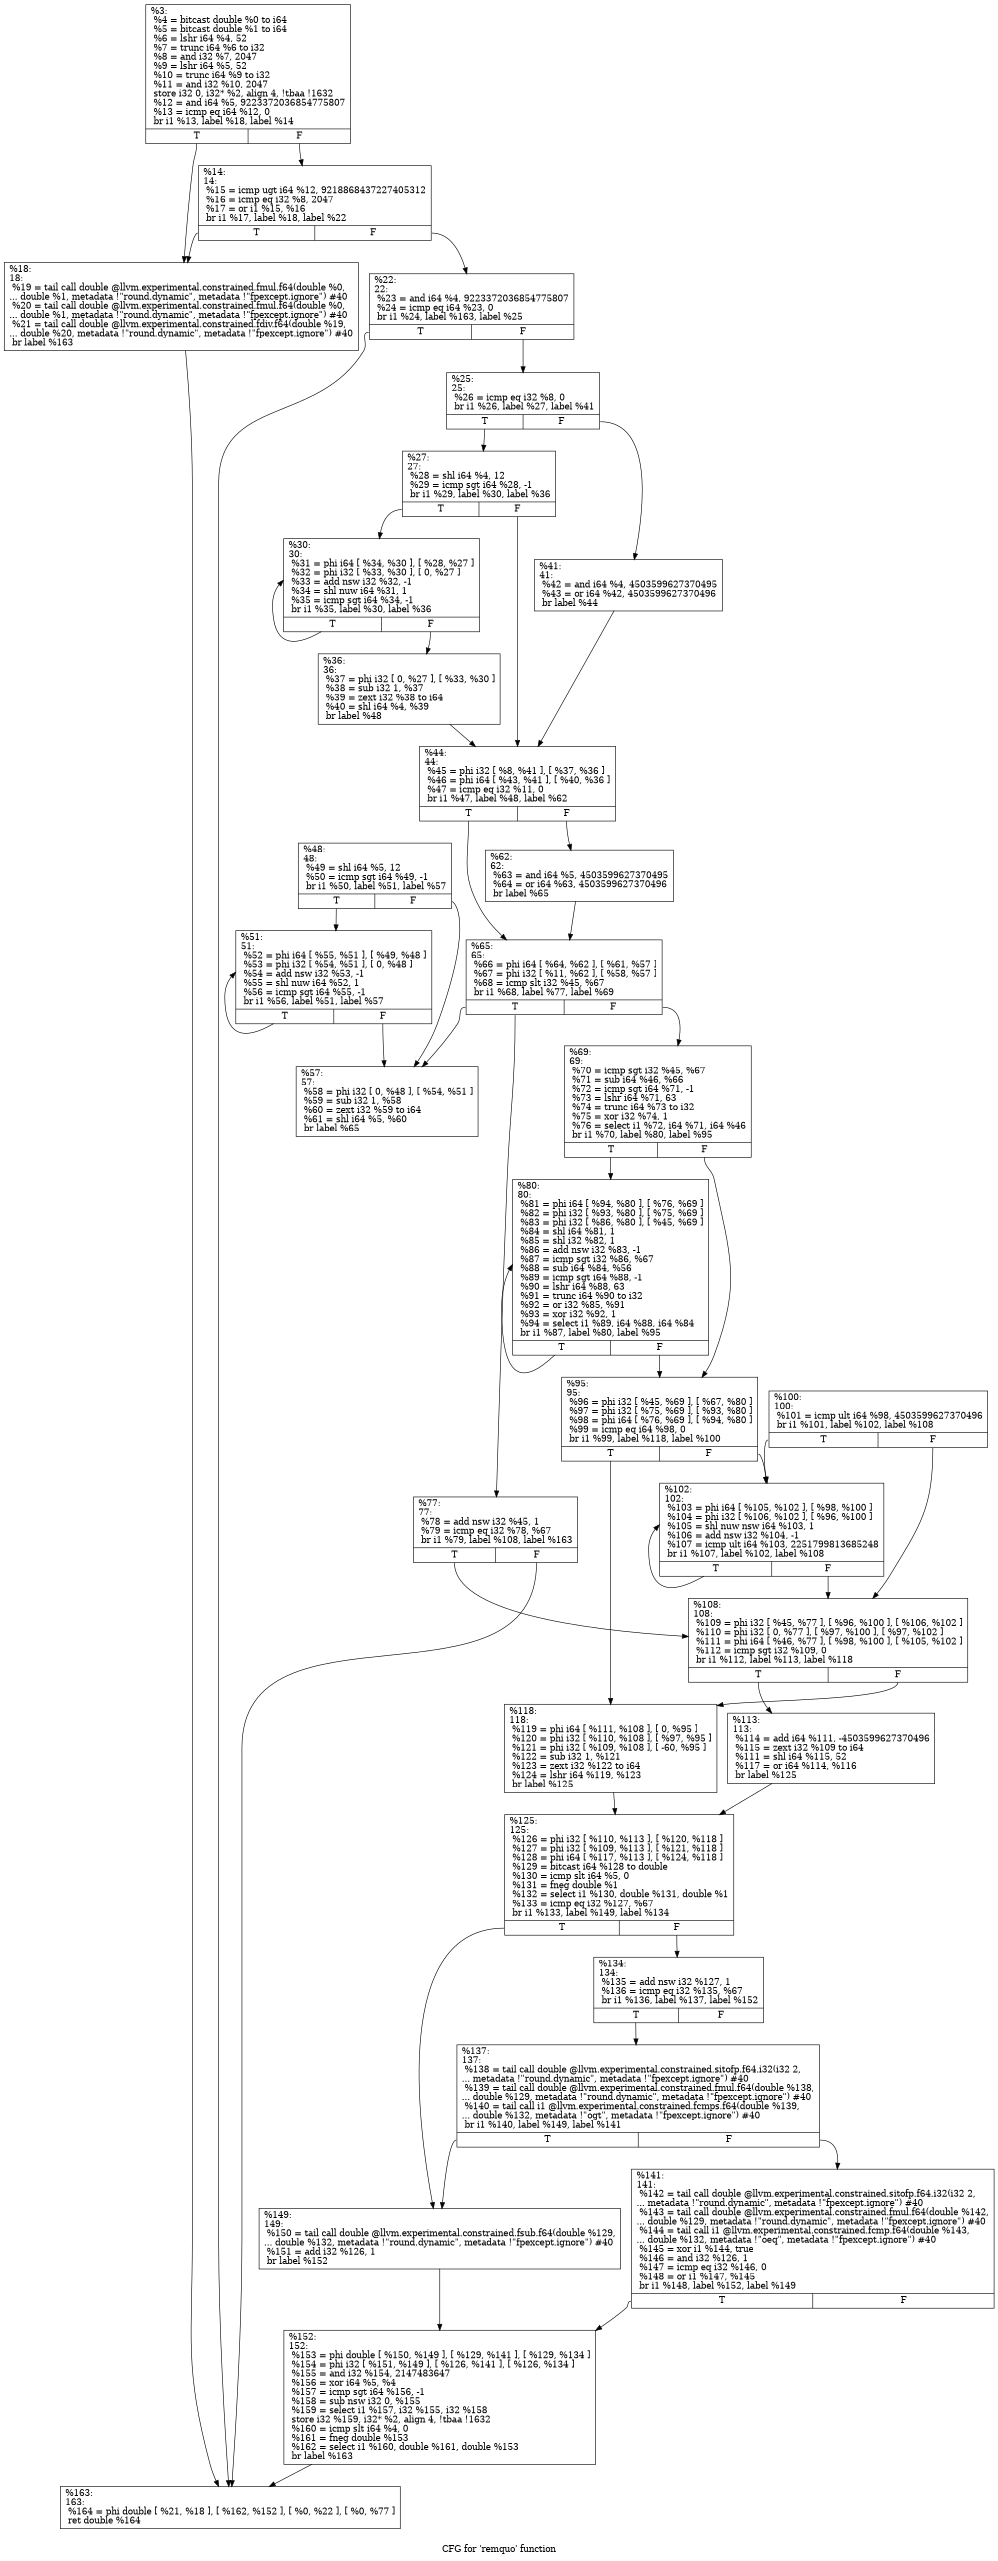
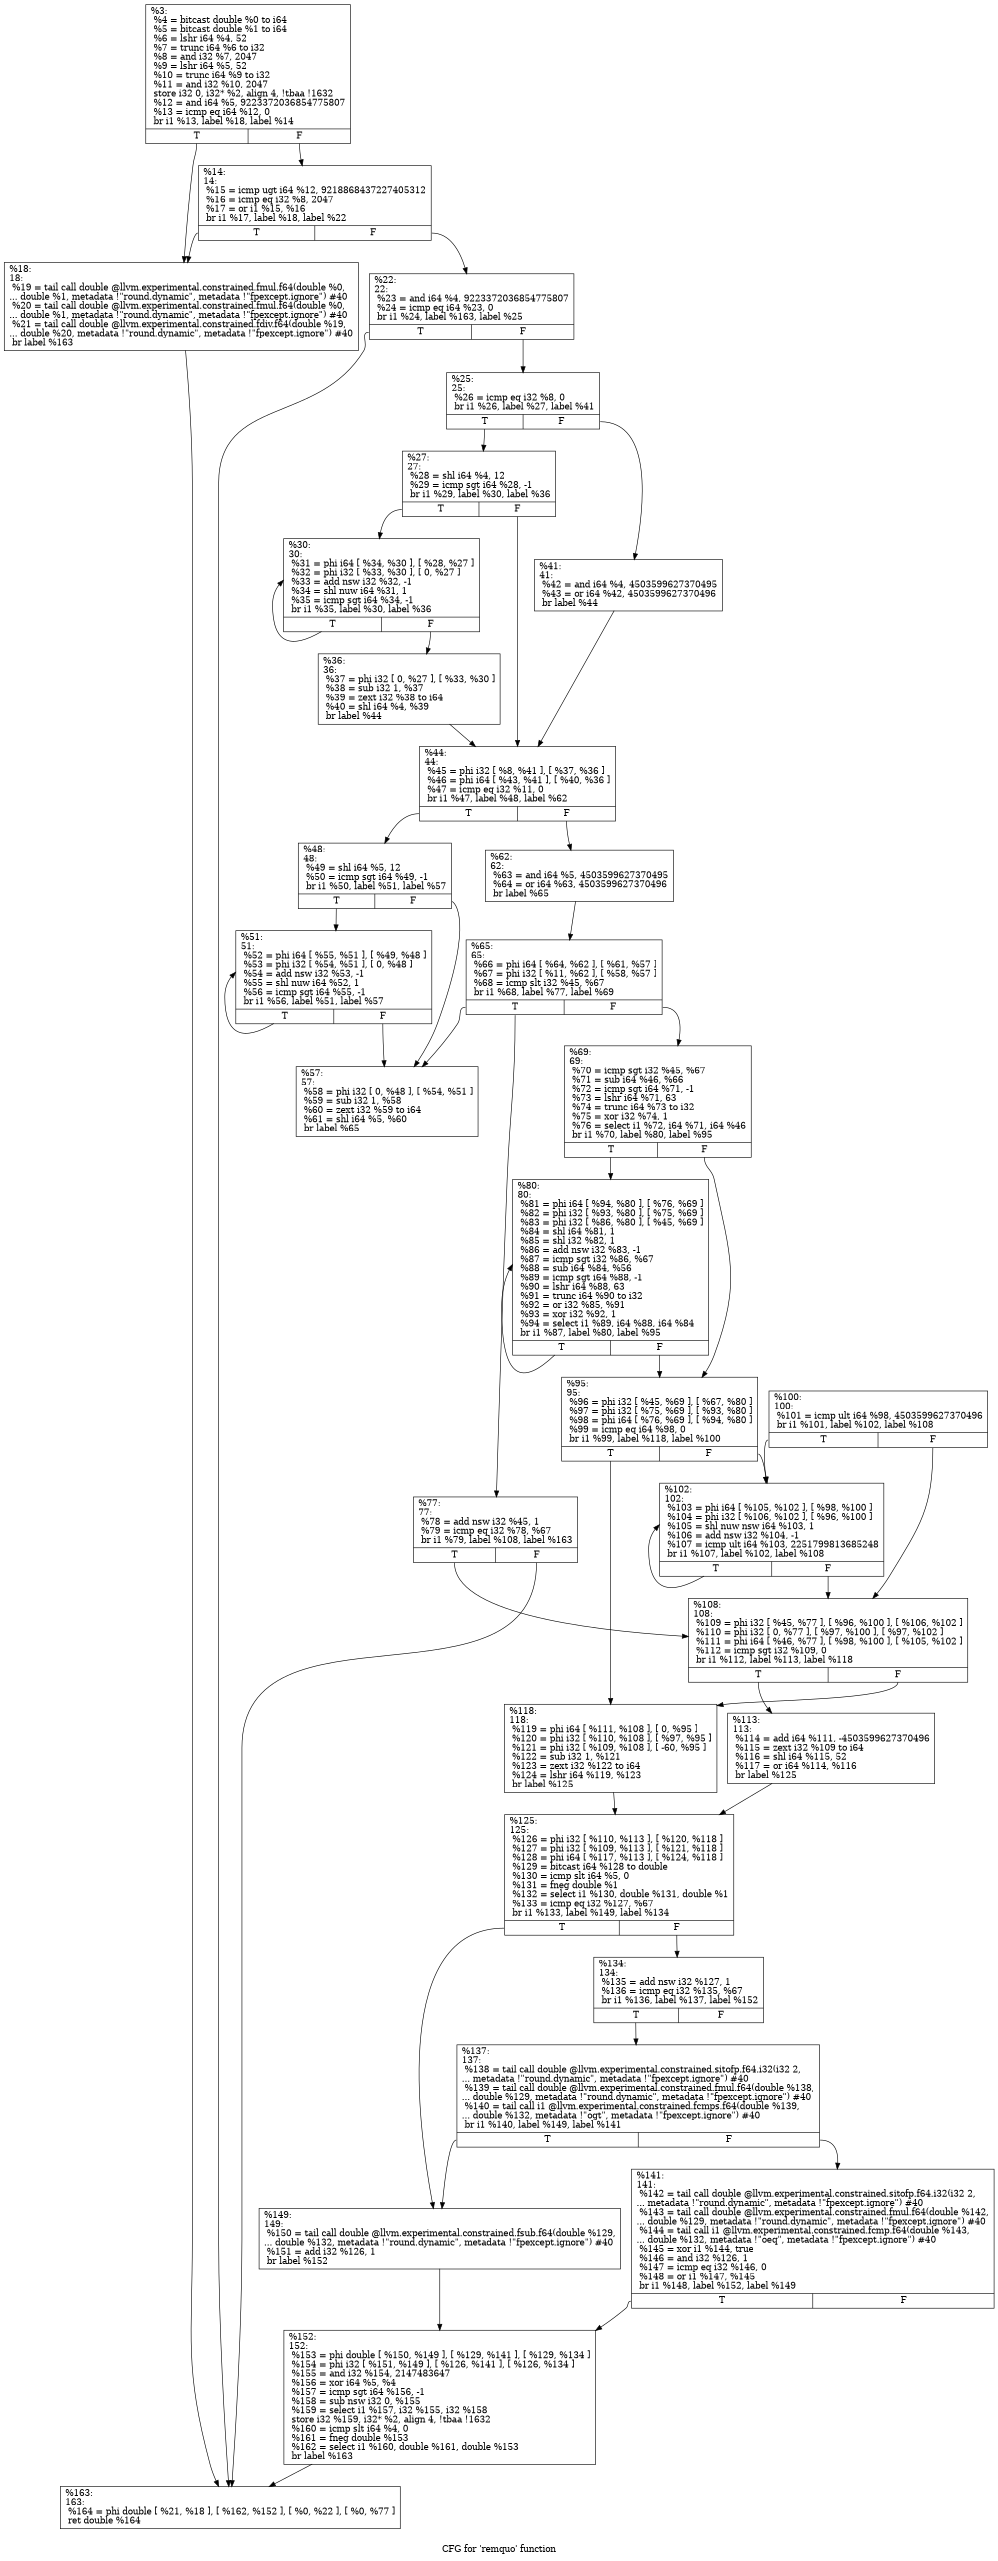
node "%36:": text "br label %48" -> "br label %44"
edge "%44:" -> "%65:": now "%44:" -> "%48:"
node "%113:": text "%111 = shl i64 %115, 52" -> "%116 = shl i64 %115, 52"
